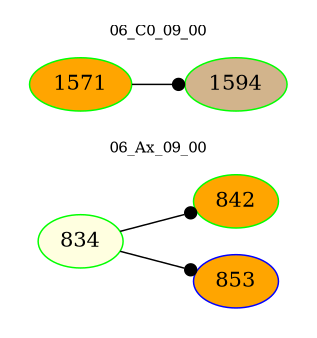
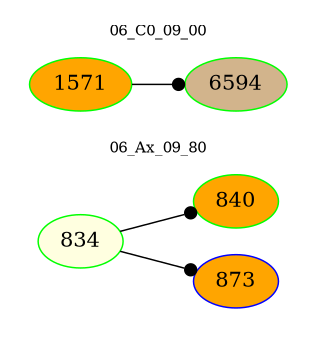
node "1594": label "1594" -> "6594"
cluster "06_Ax_09_00": label "06_Ax_09_00" -> "06_Ax_09_80"
node "842": label "842" -> "840"
node "853": label "853" -> "873"
